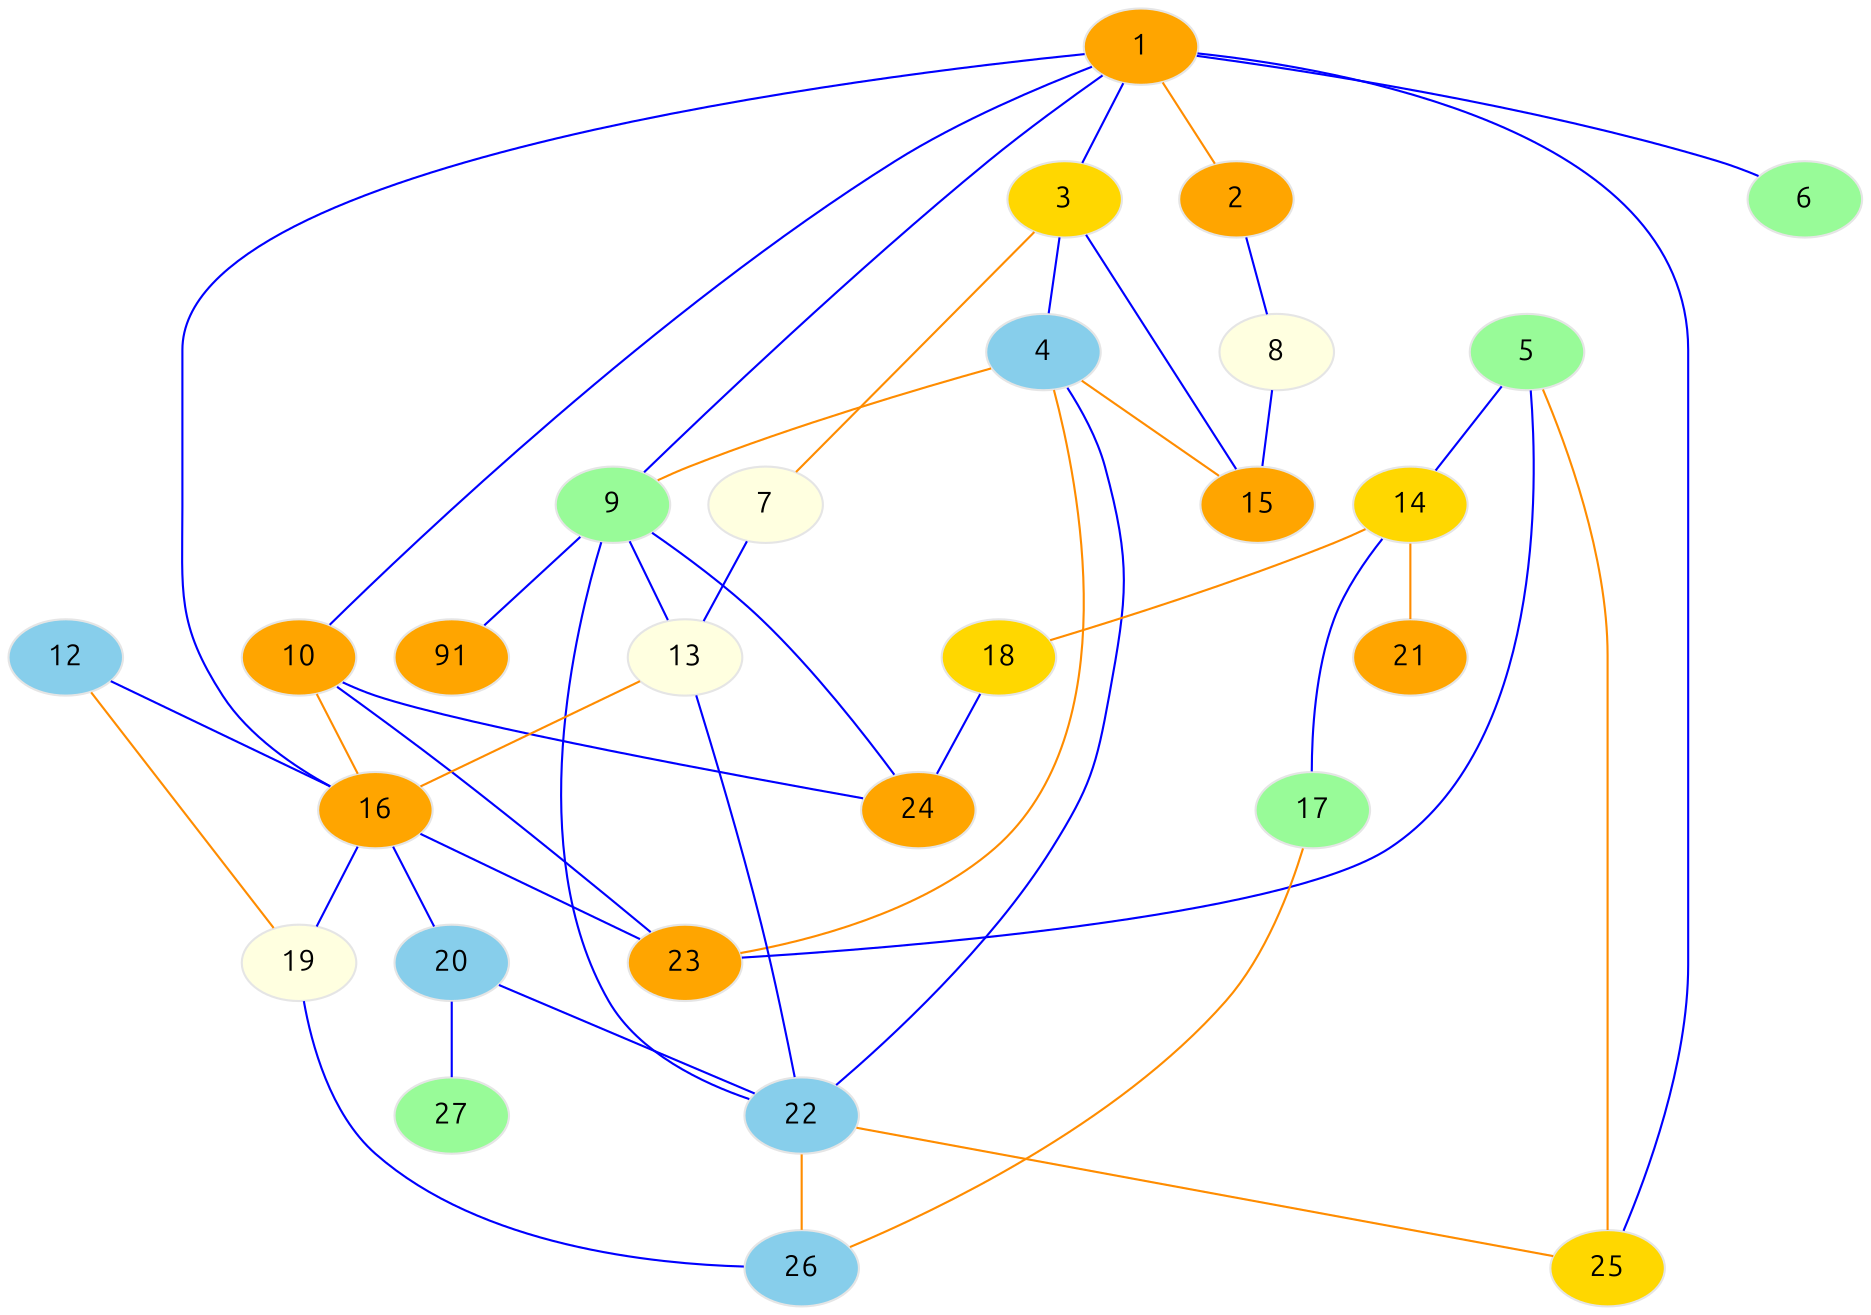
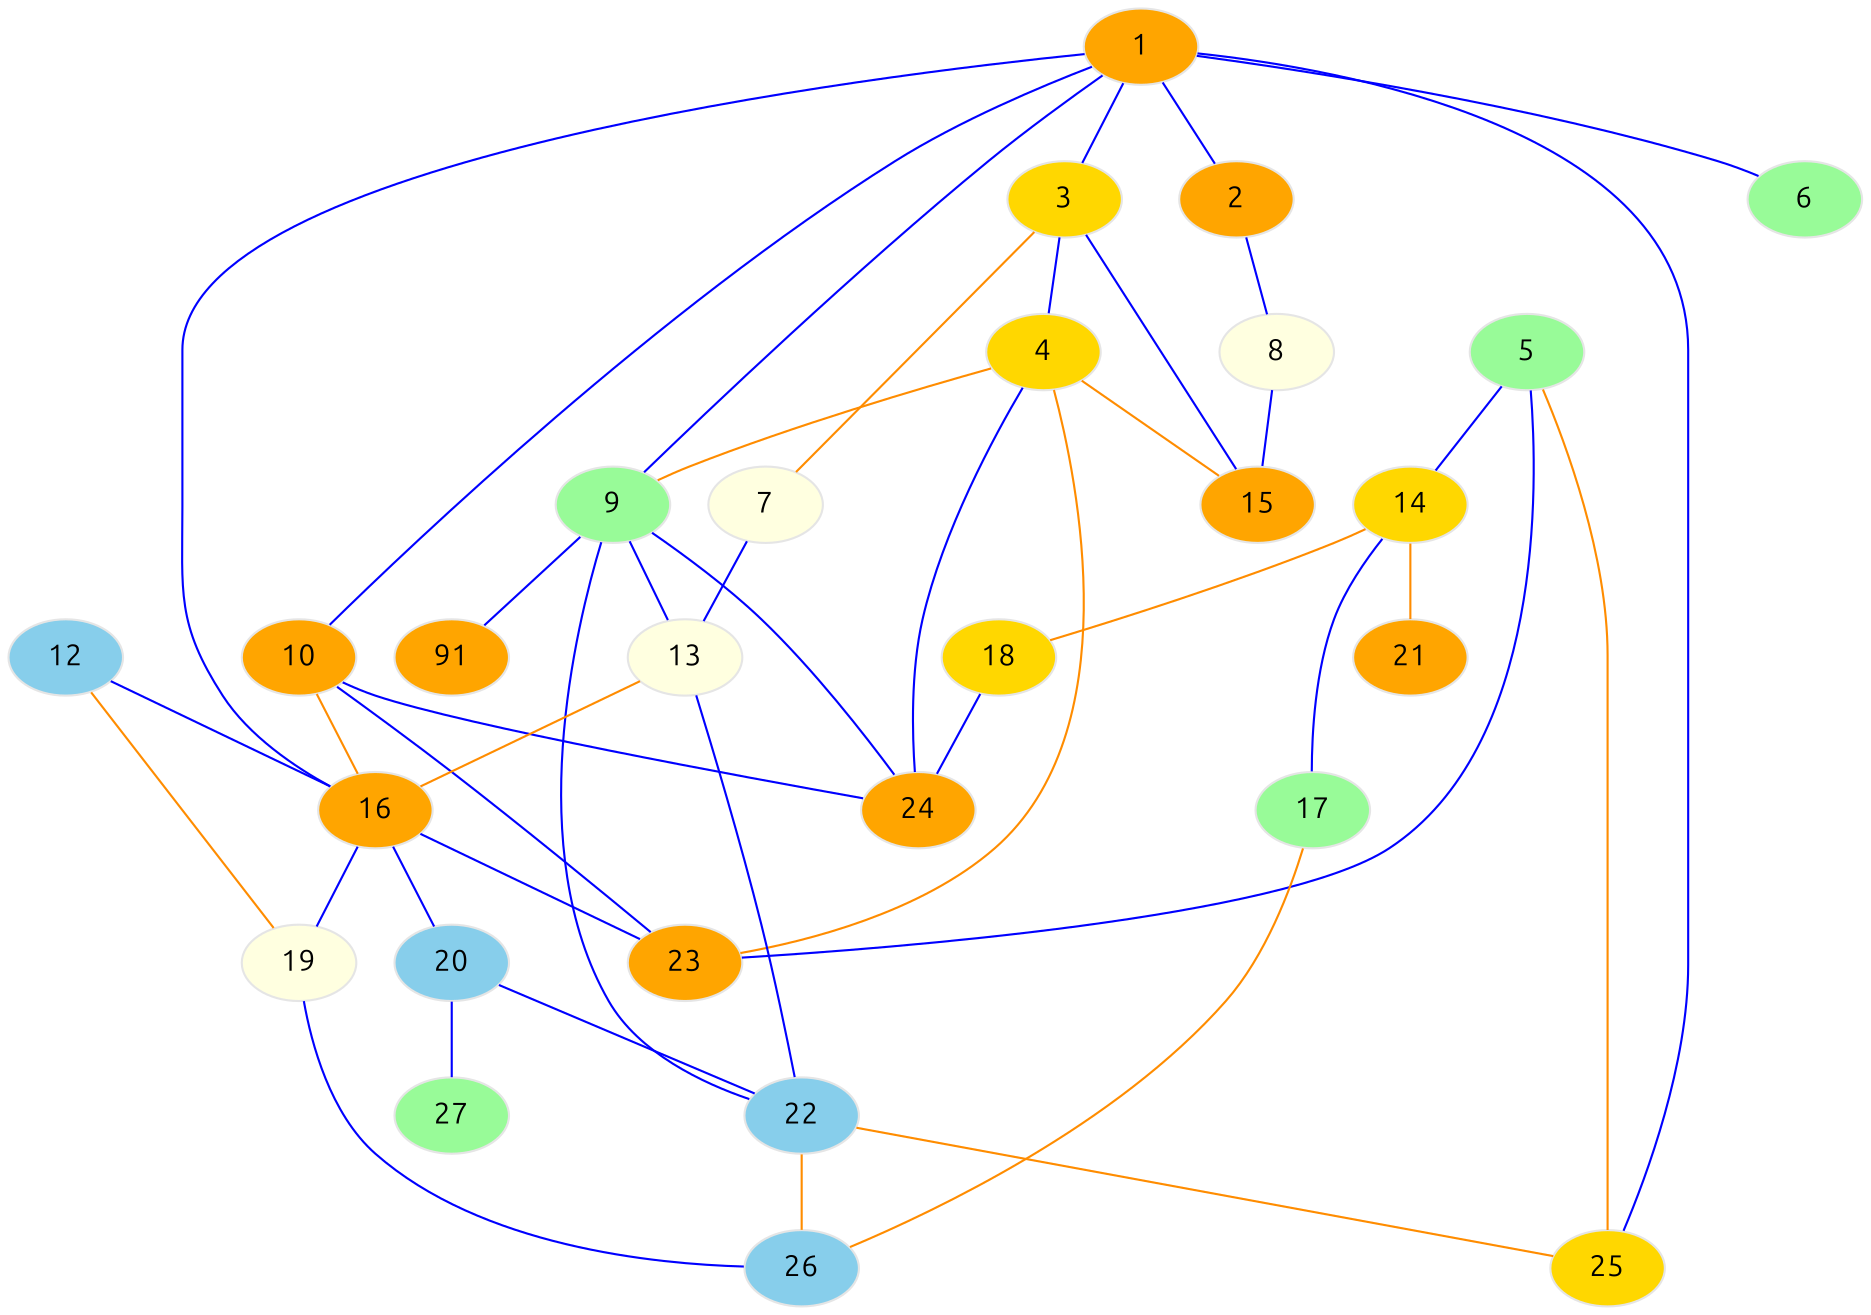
edge "1" -- "2": color darkorange -> blue
node "4": fillcolor skyblue -> gold
edge "4" -- "22": now "4" -- "24"
